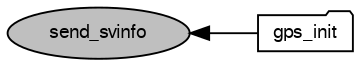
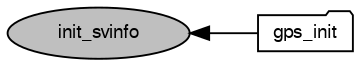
node "send_svinfo": label "send_svinfo" -> "init_svinfo"
